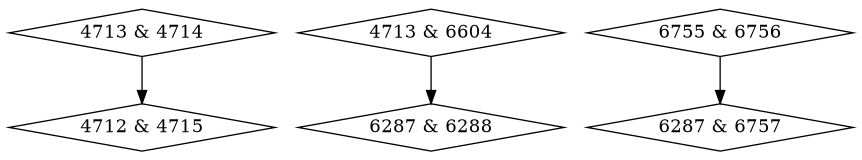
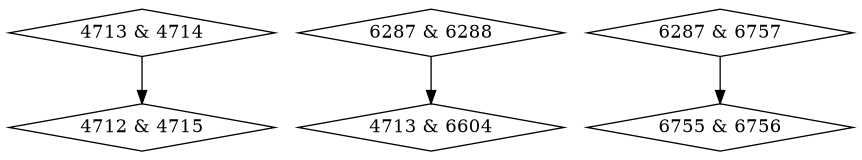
edge "4713 & 6604" -> "6287 & 6288": reversed
edge "6755 & 6756" -> "6287 & 6757": reversed
